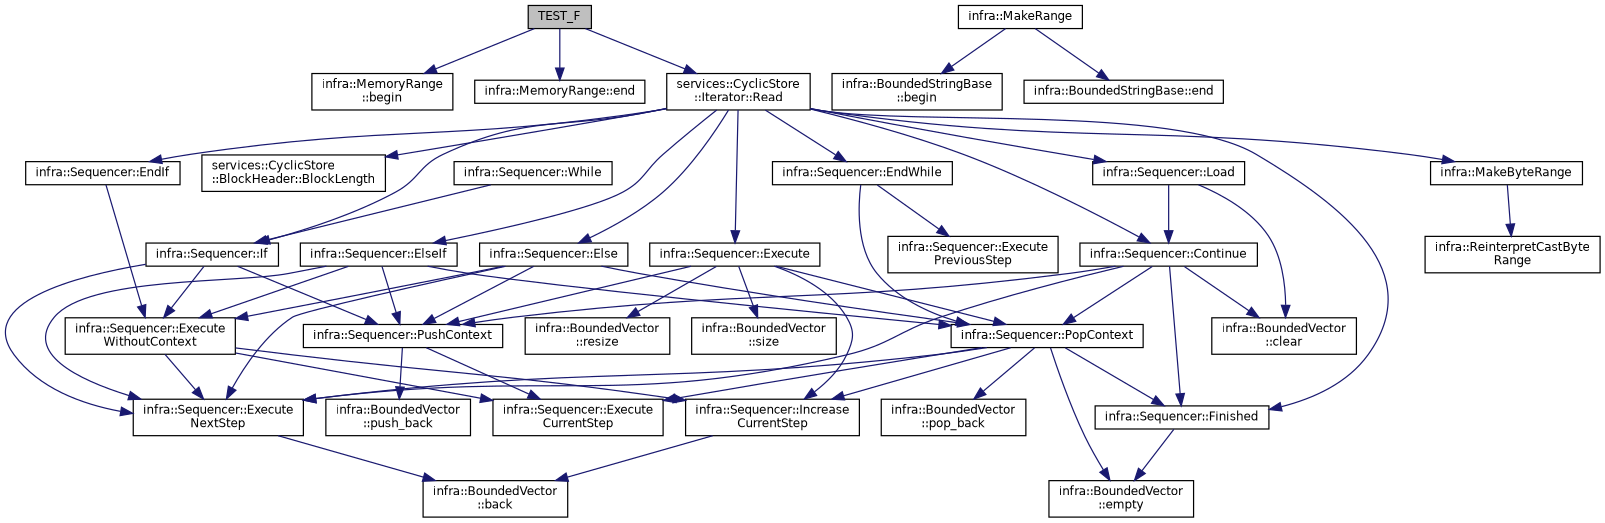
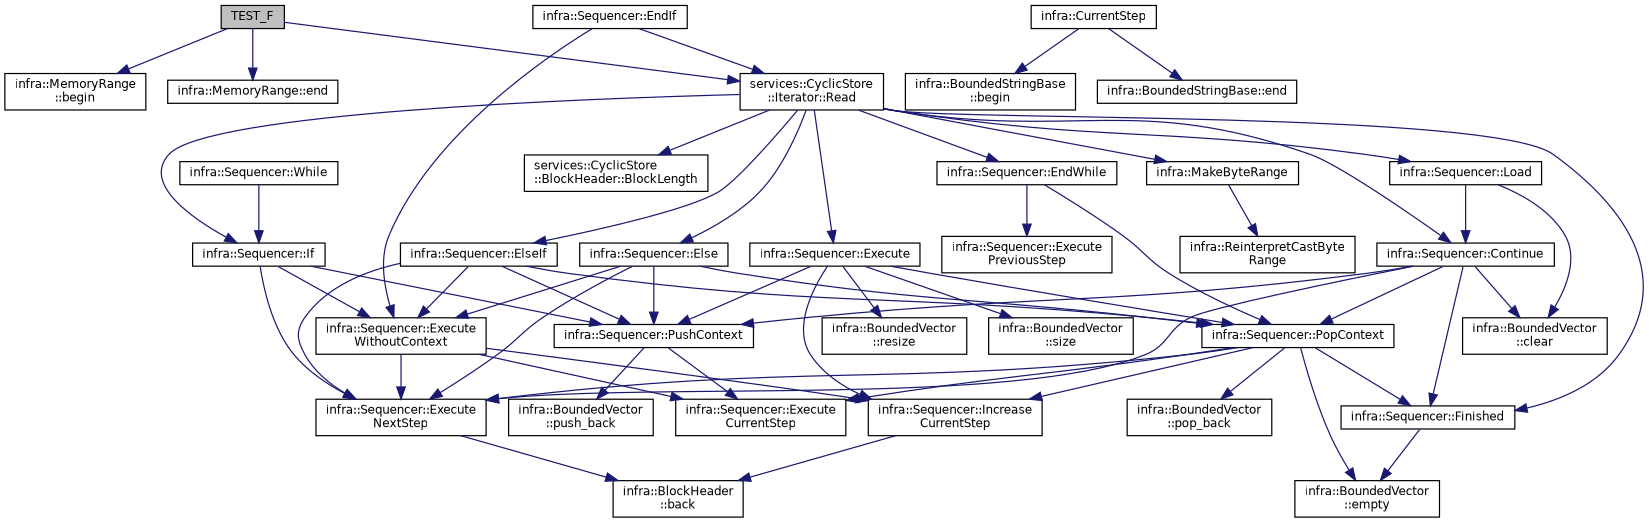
node "infra::MakeRange": label "infra::MakeRange" -> "infra::CurrentStep"
edge "services::CyclicStore ::Iterator::Read" -> "infra::Sequencer::EndIf": reversed
node "infra::BoundedVector ::back": label "infra::BoundedVector ::back" -> "infra::BlockHeader ::back"
